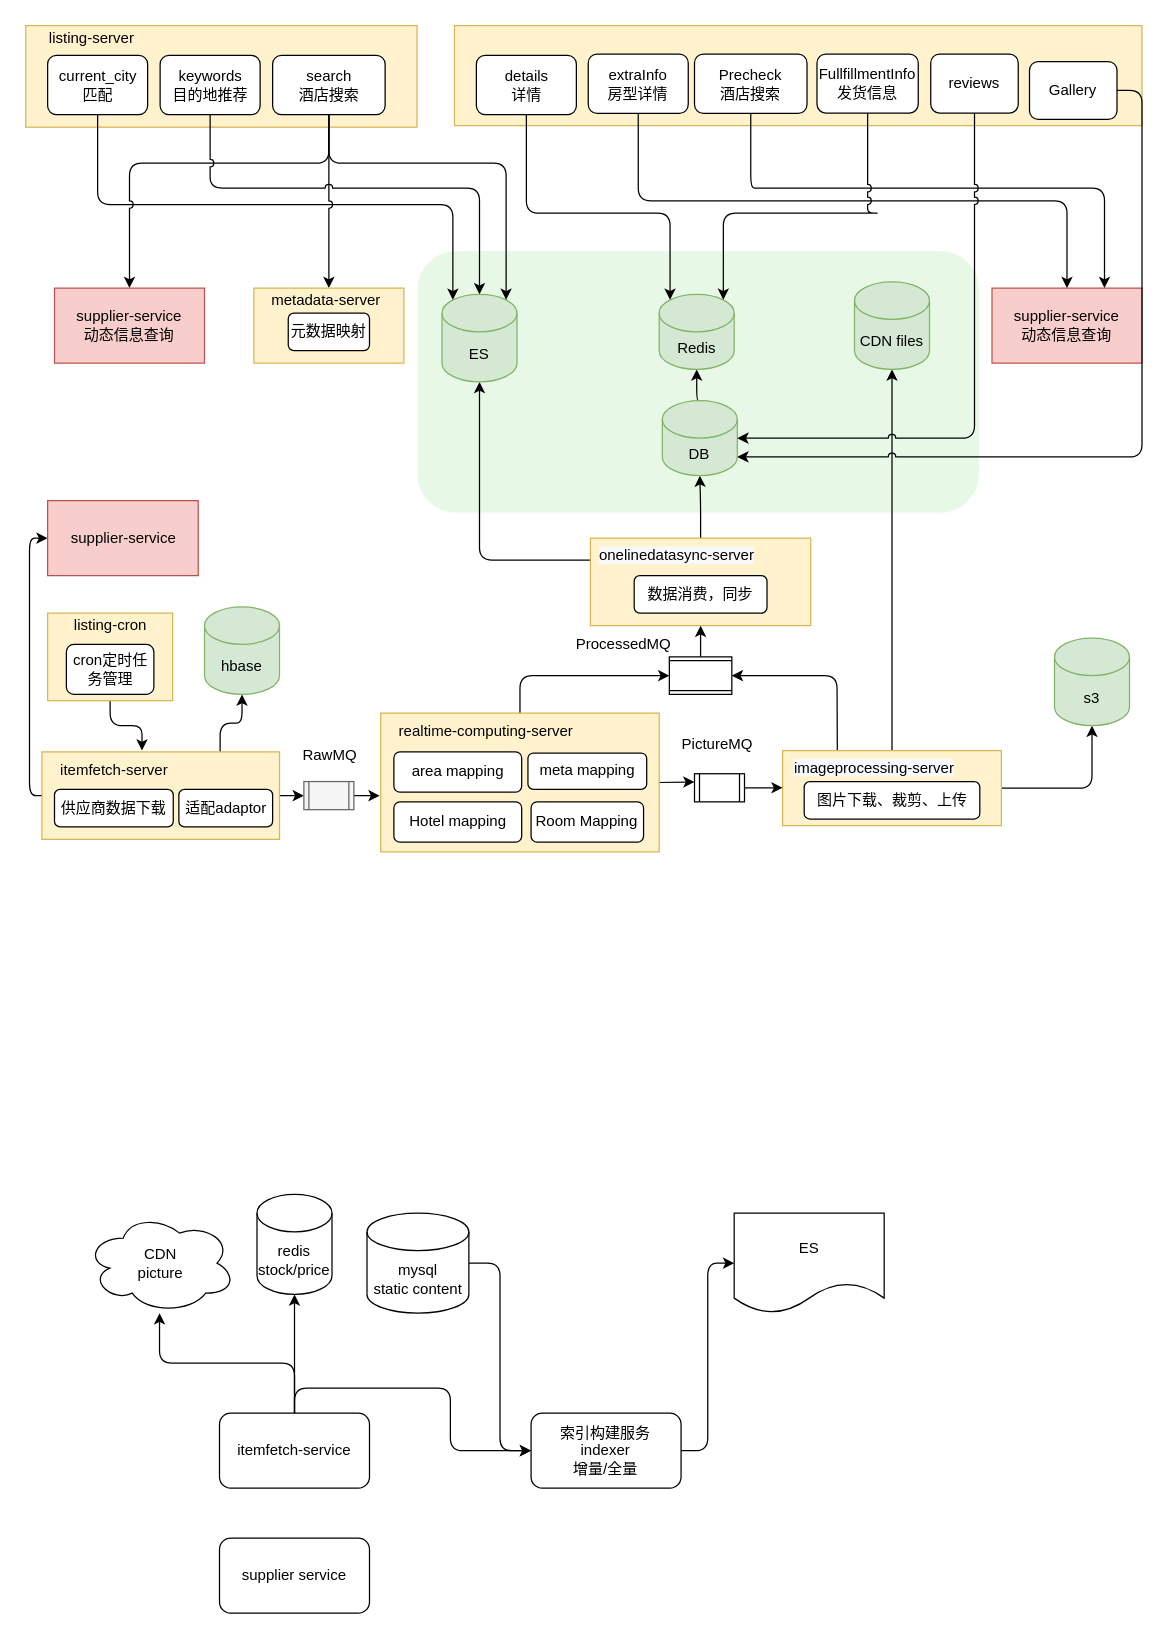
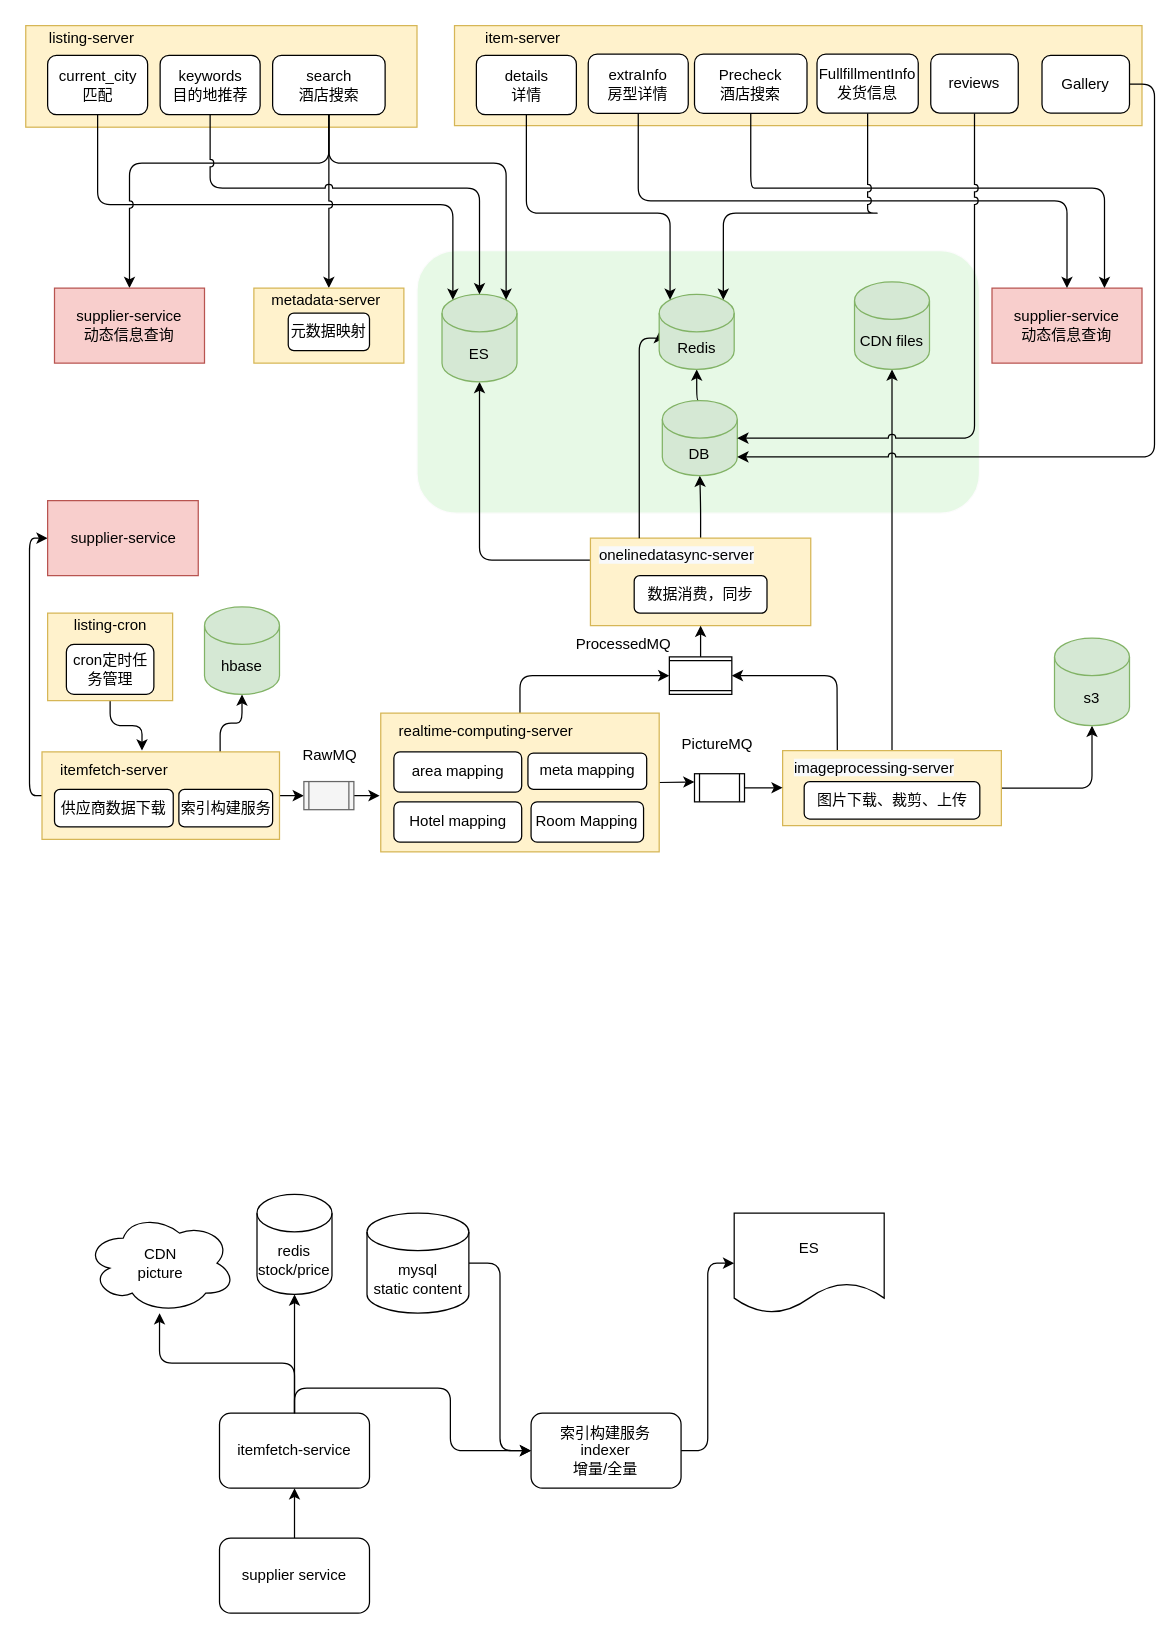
node "item-server": added
node "Gallery": moved (1073, 90) -> (1086, 84)
edge "onelinedatasync-server" -> "Redis": added
node "适配adaptor": label "适配adaptor" -> "索引构建服务"
edge "supplier service" -> "itemfetch-service": added
